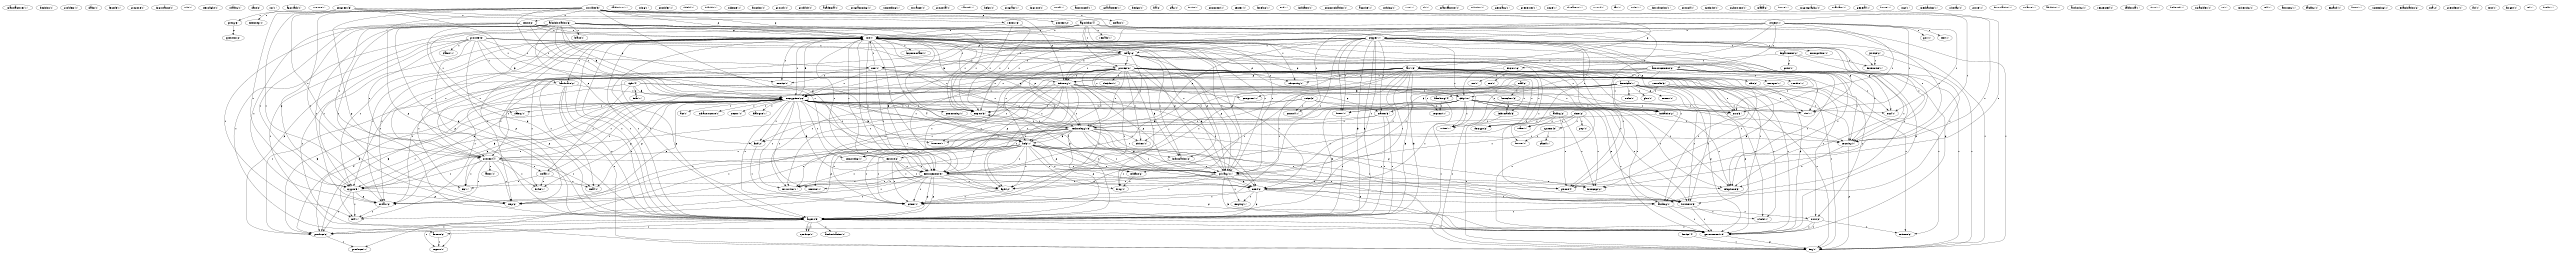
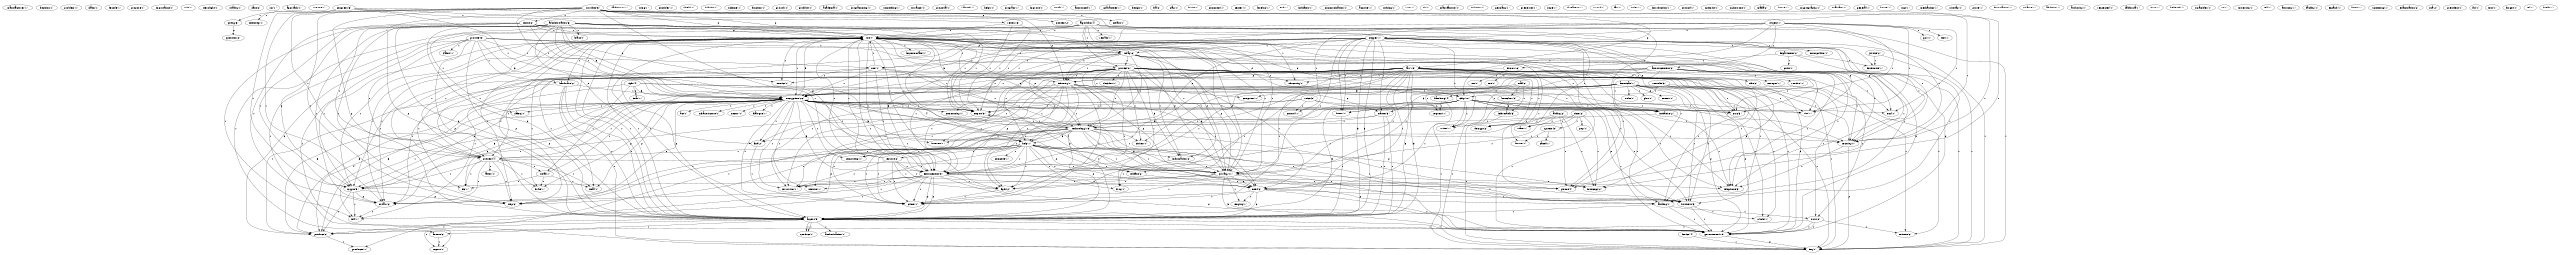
edge "law(13)" -> "community(1)": added, label "1"
edge "clipper(7)" -> "need(2)": removed, label "1"
node "compete(1)": added
edge "release(2)" -> "drug(1)": now "release(2)" -> "phone(4)"
